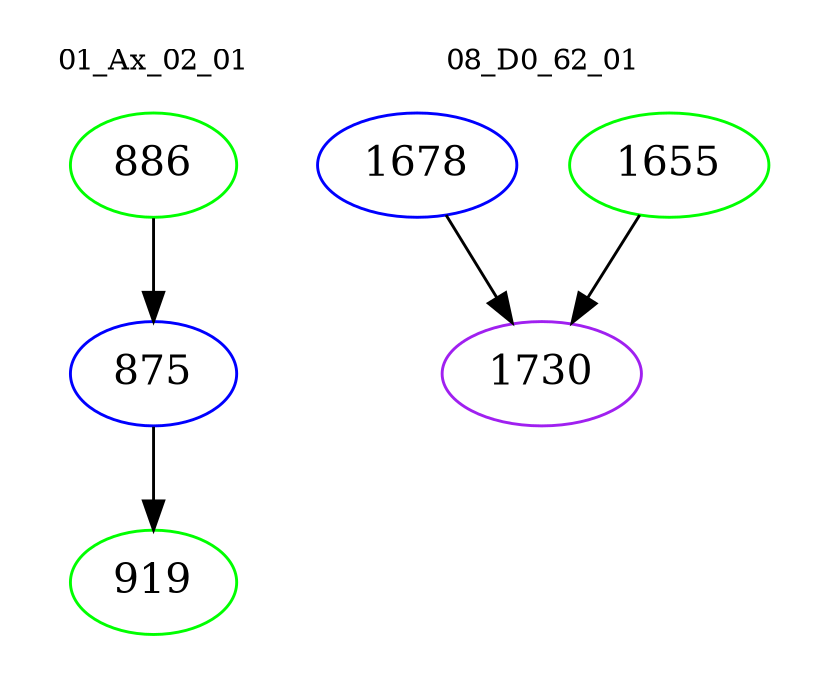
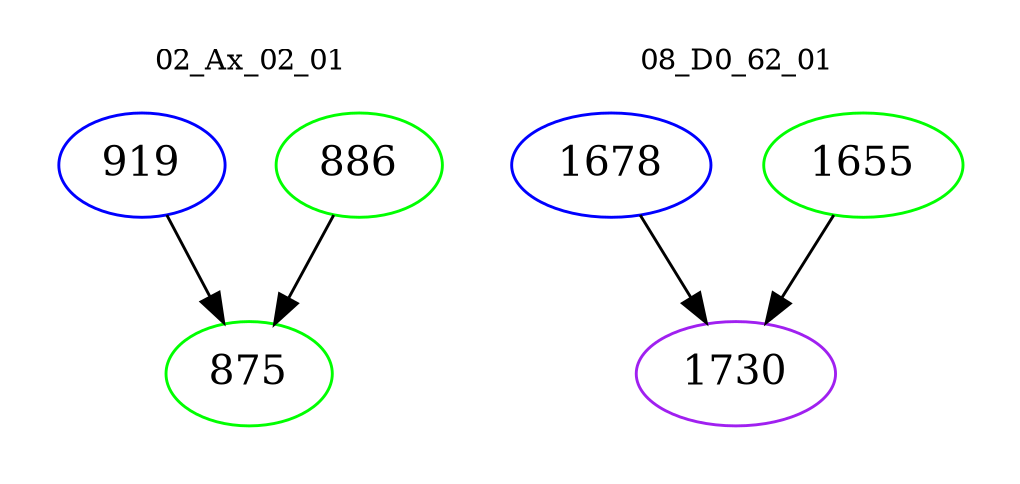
cluster "01_Ax_02_01": label "01_Ax_02_01" -> "02_Ax_02_01"
node "875": color blue -> green
edge "875" -> "919": reversed
node "919": color green -> blue
